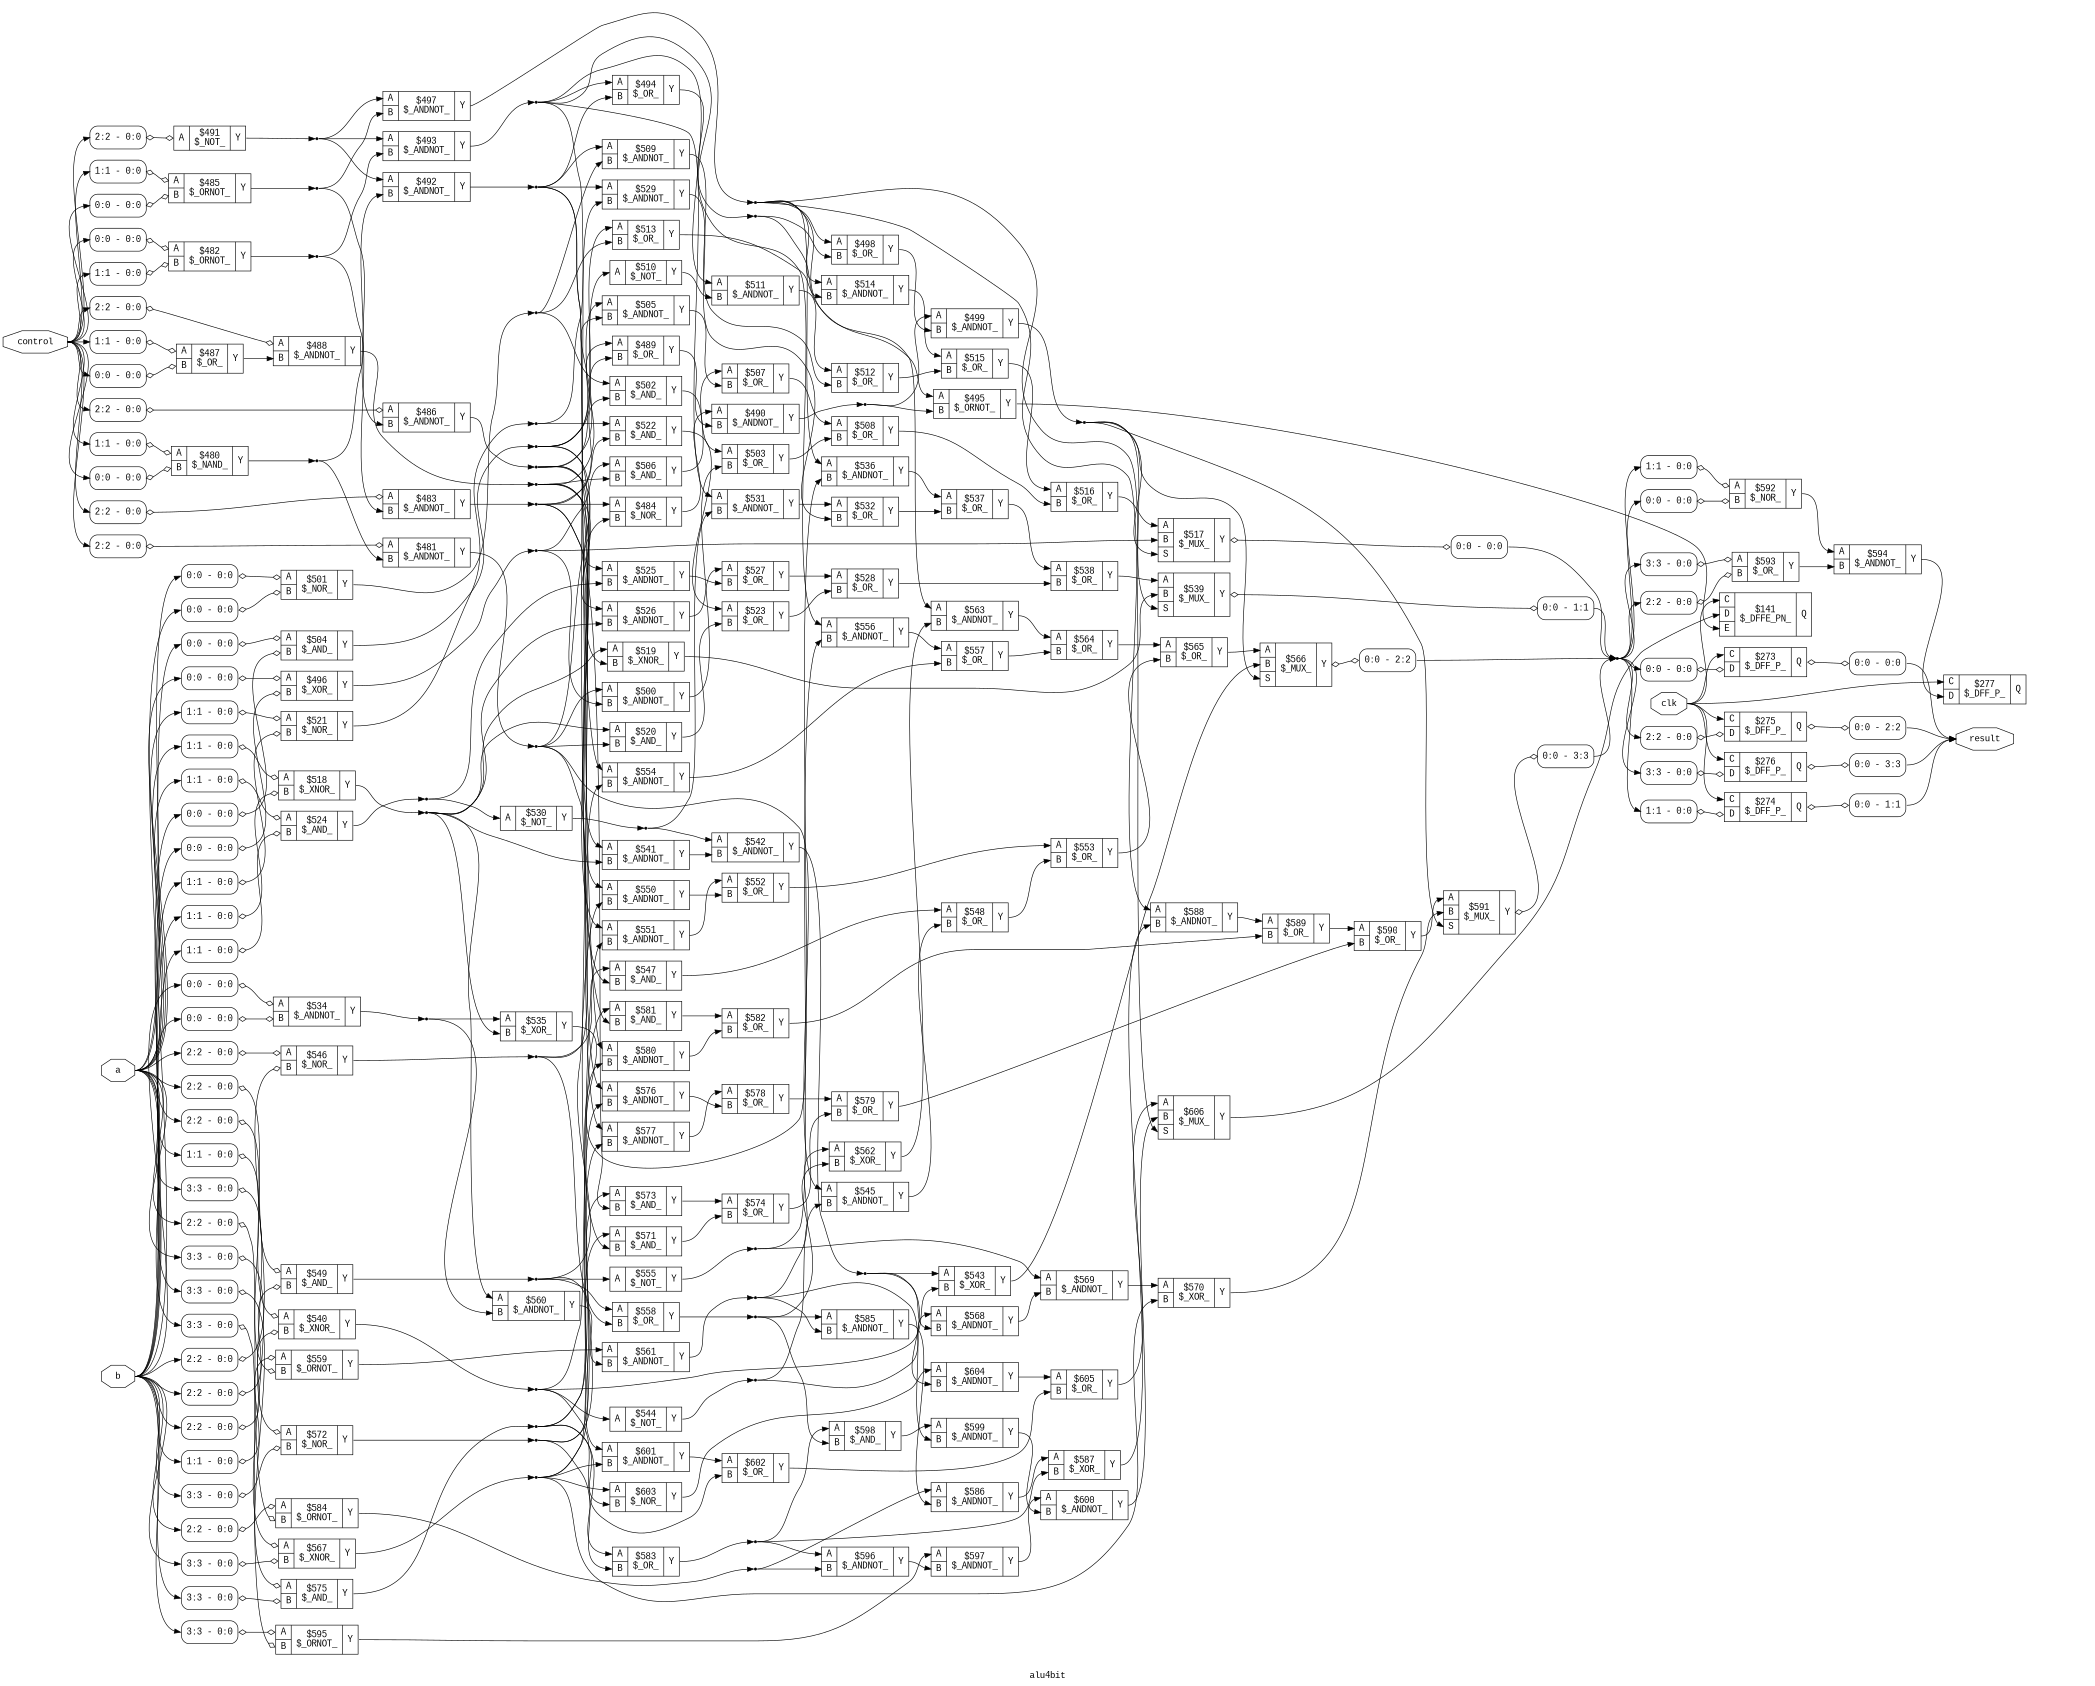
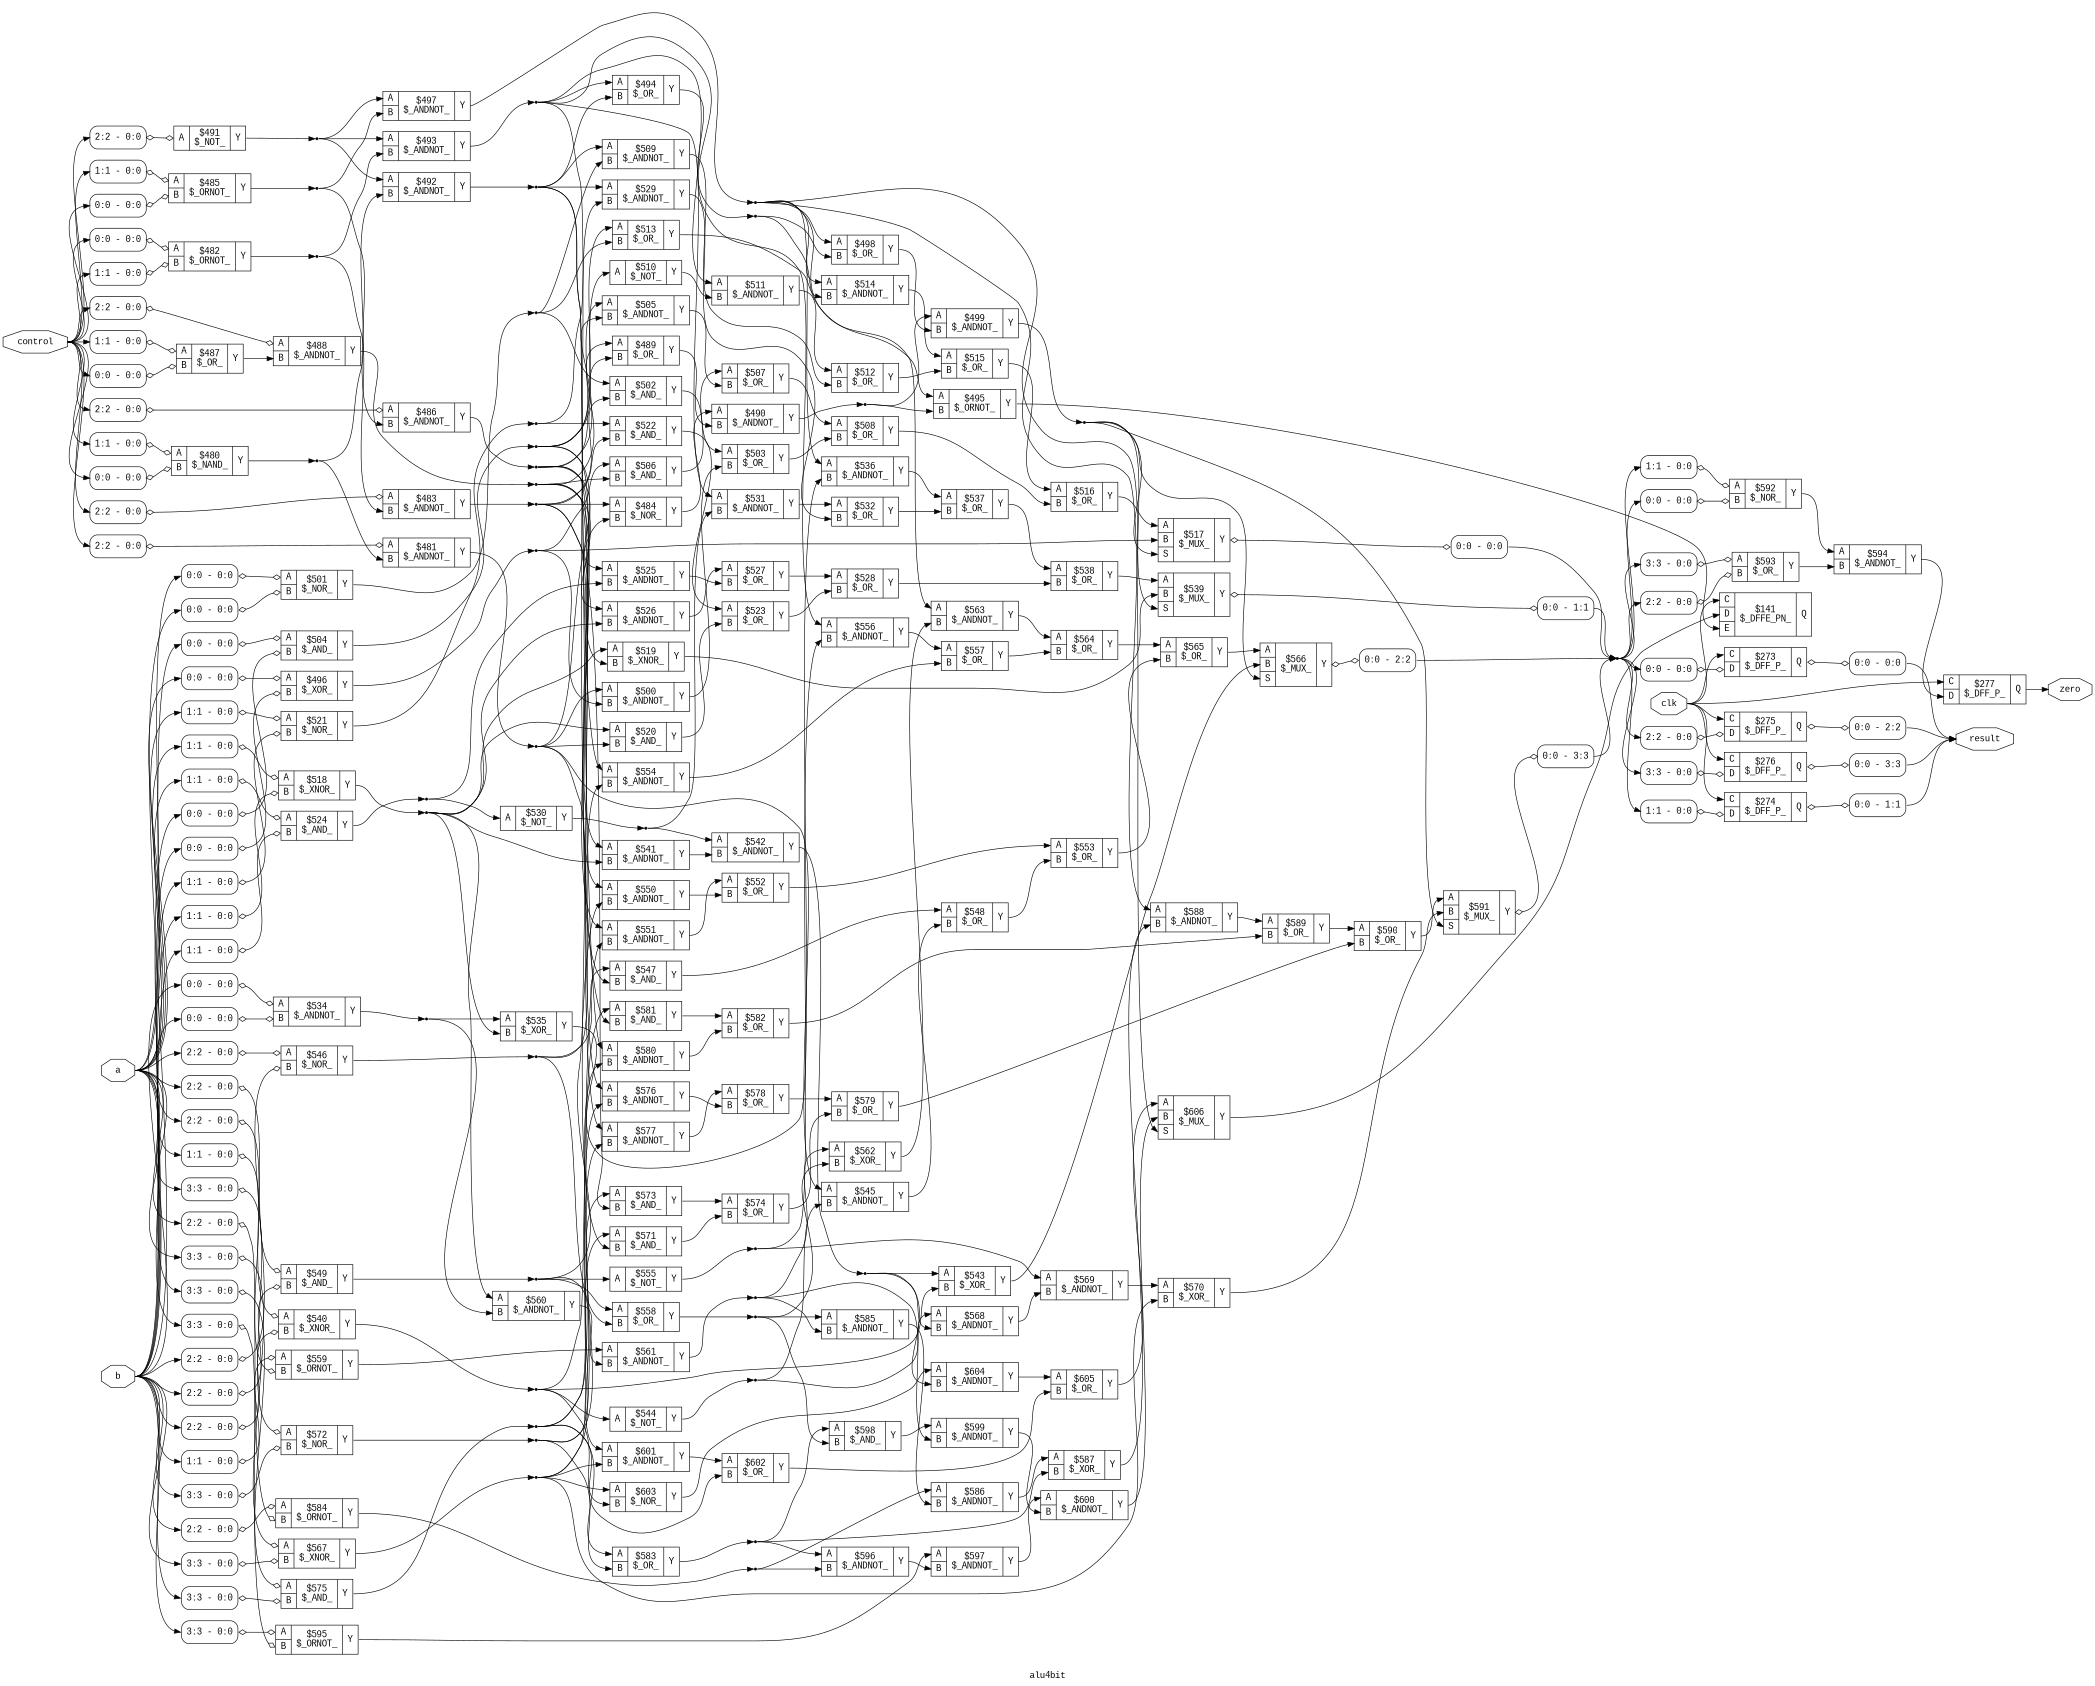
node "zero": added
